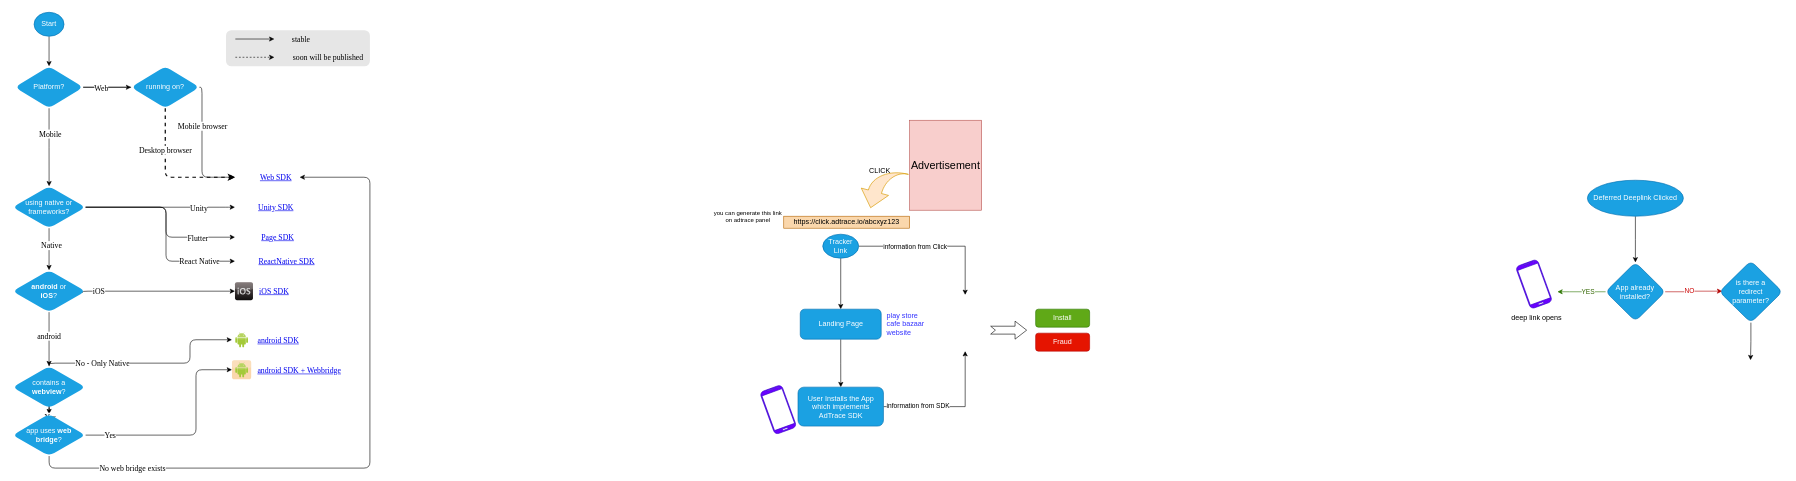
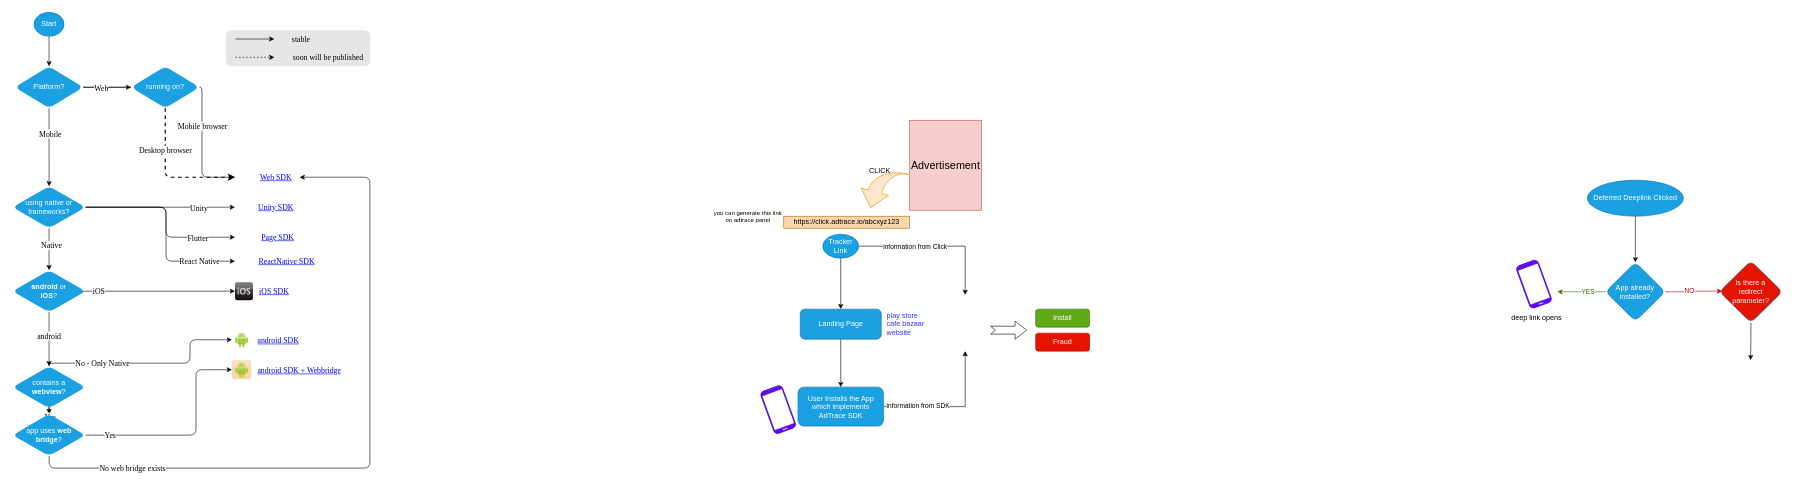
node "is there a redirect parameter?": fillcolor #1ba1e2 -> #e51400
